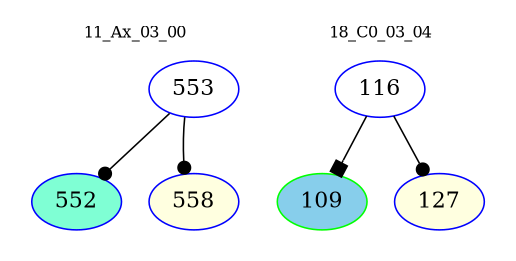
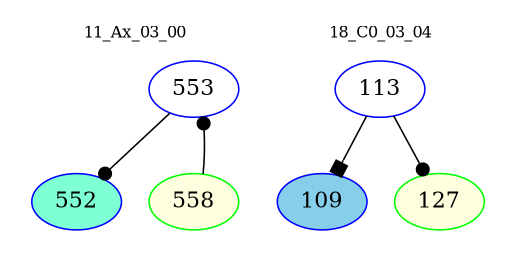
node "116": label "116" -> "113"
edge "553" -> "558": reversed
node "558": color blue -> green
node "109": color green -> blue
node "127": color blue -> green
